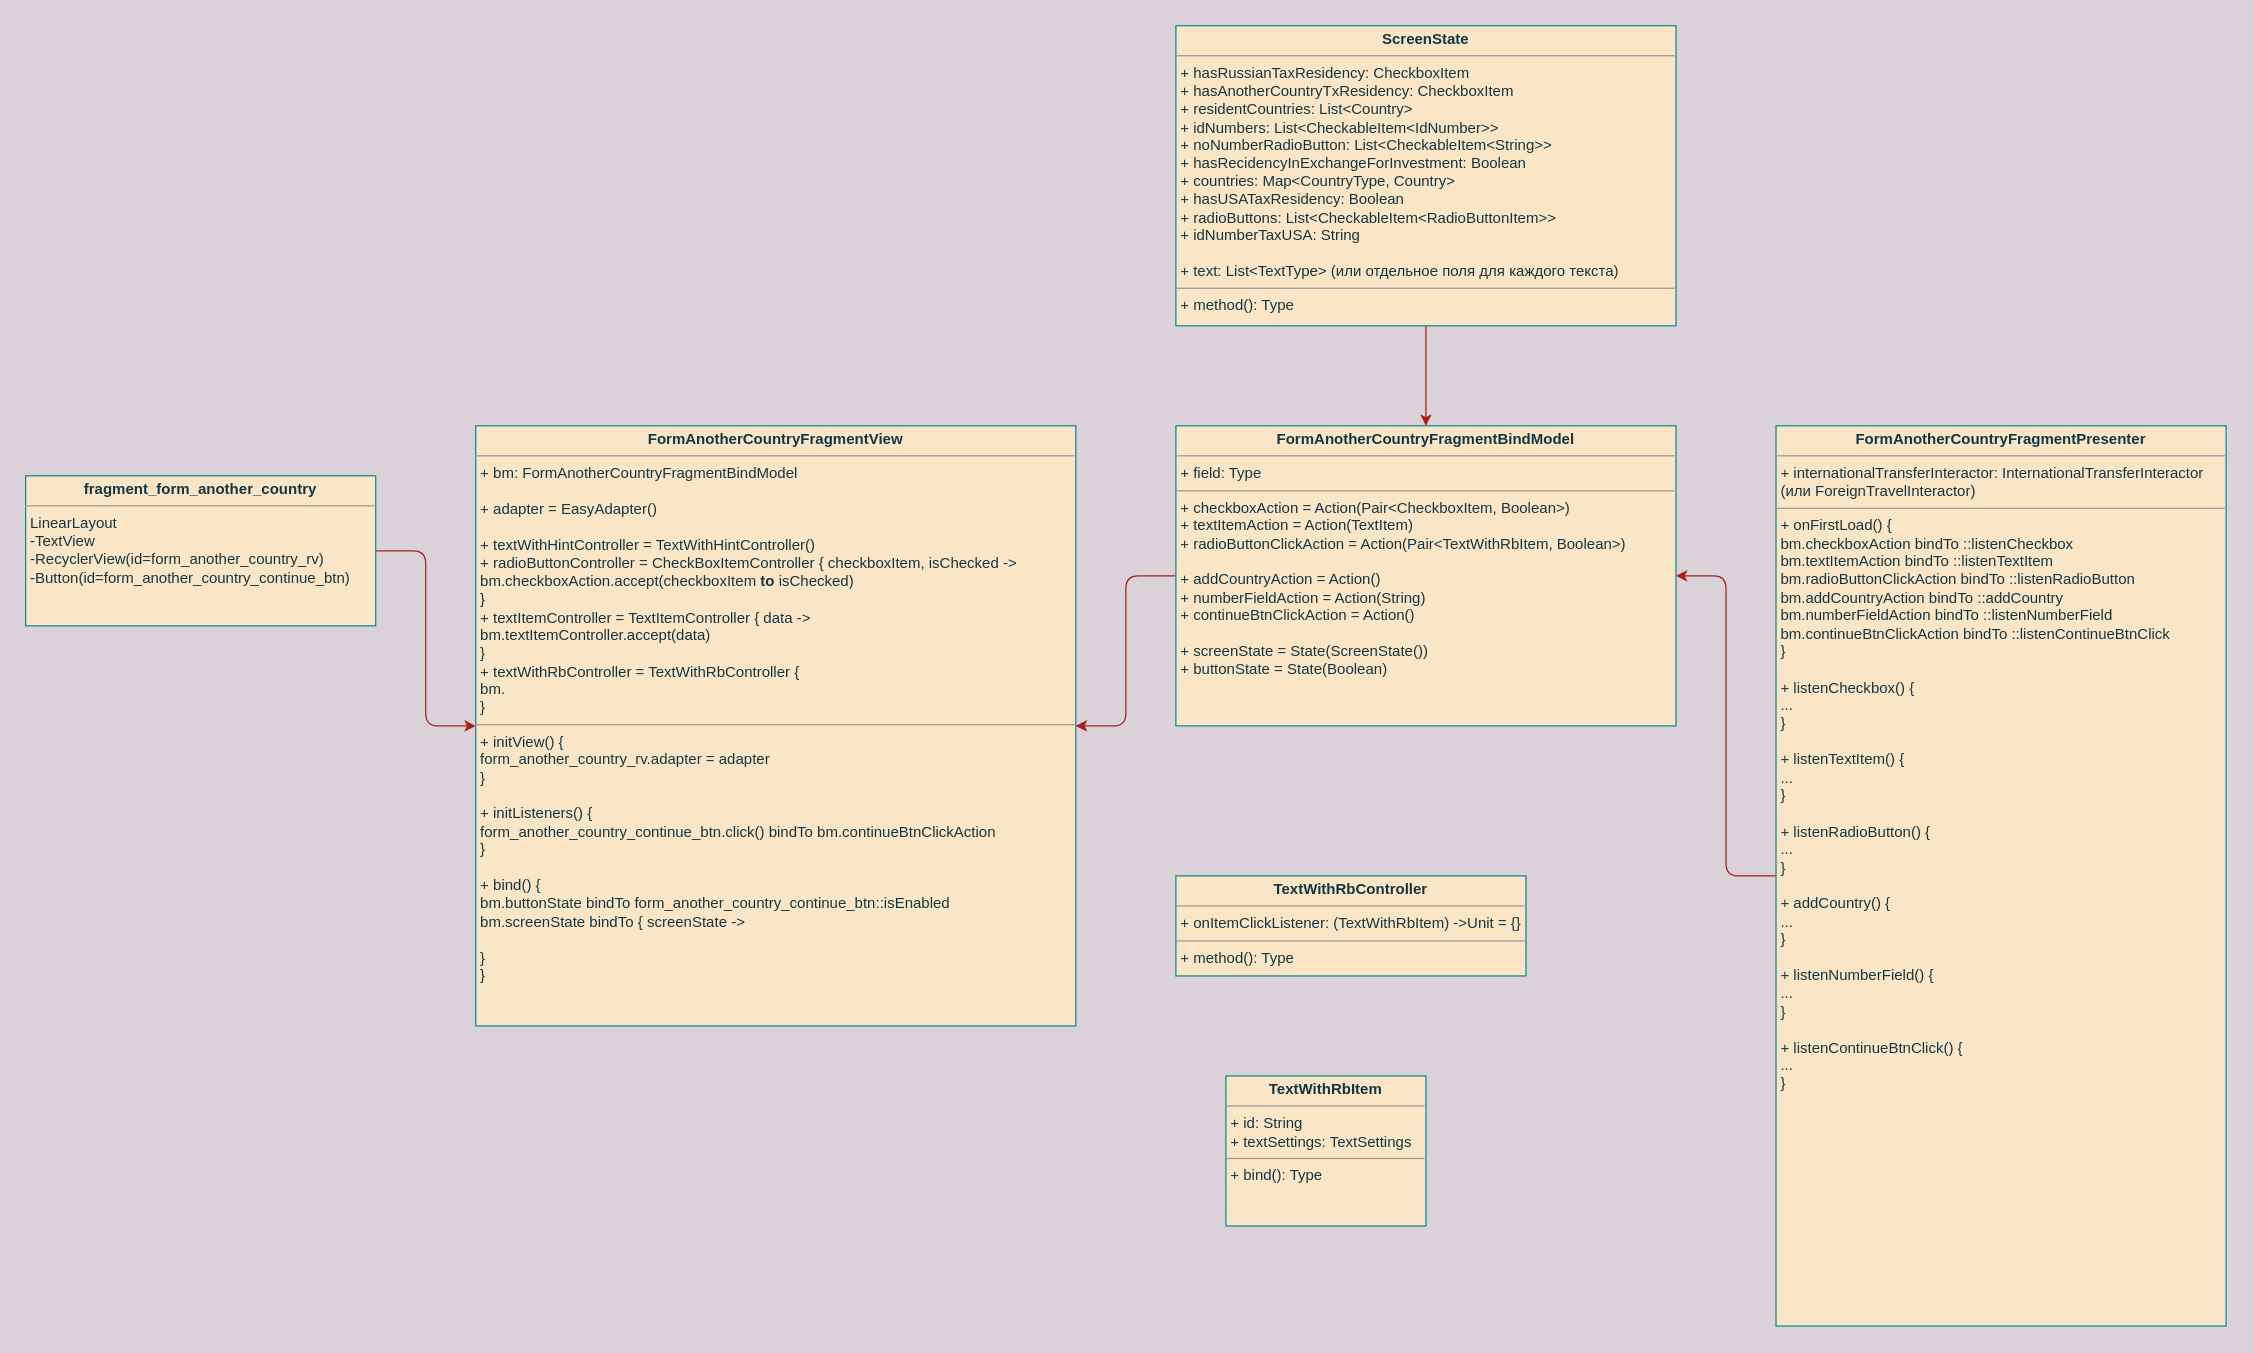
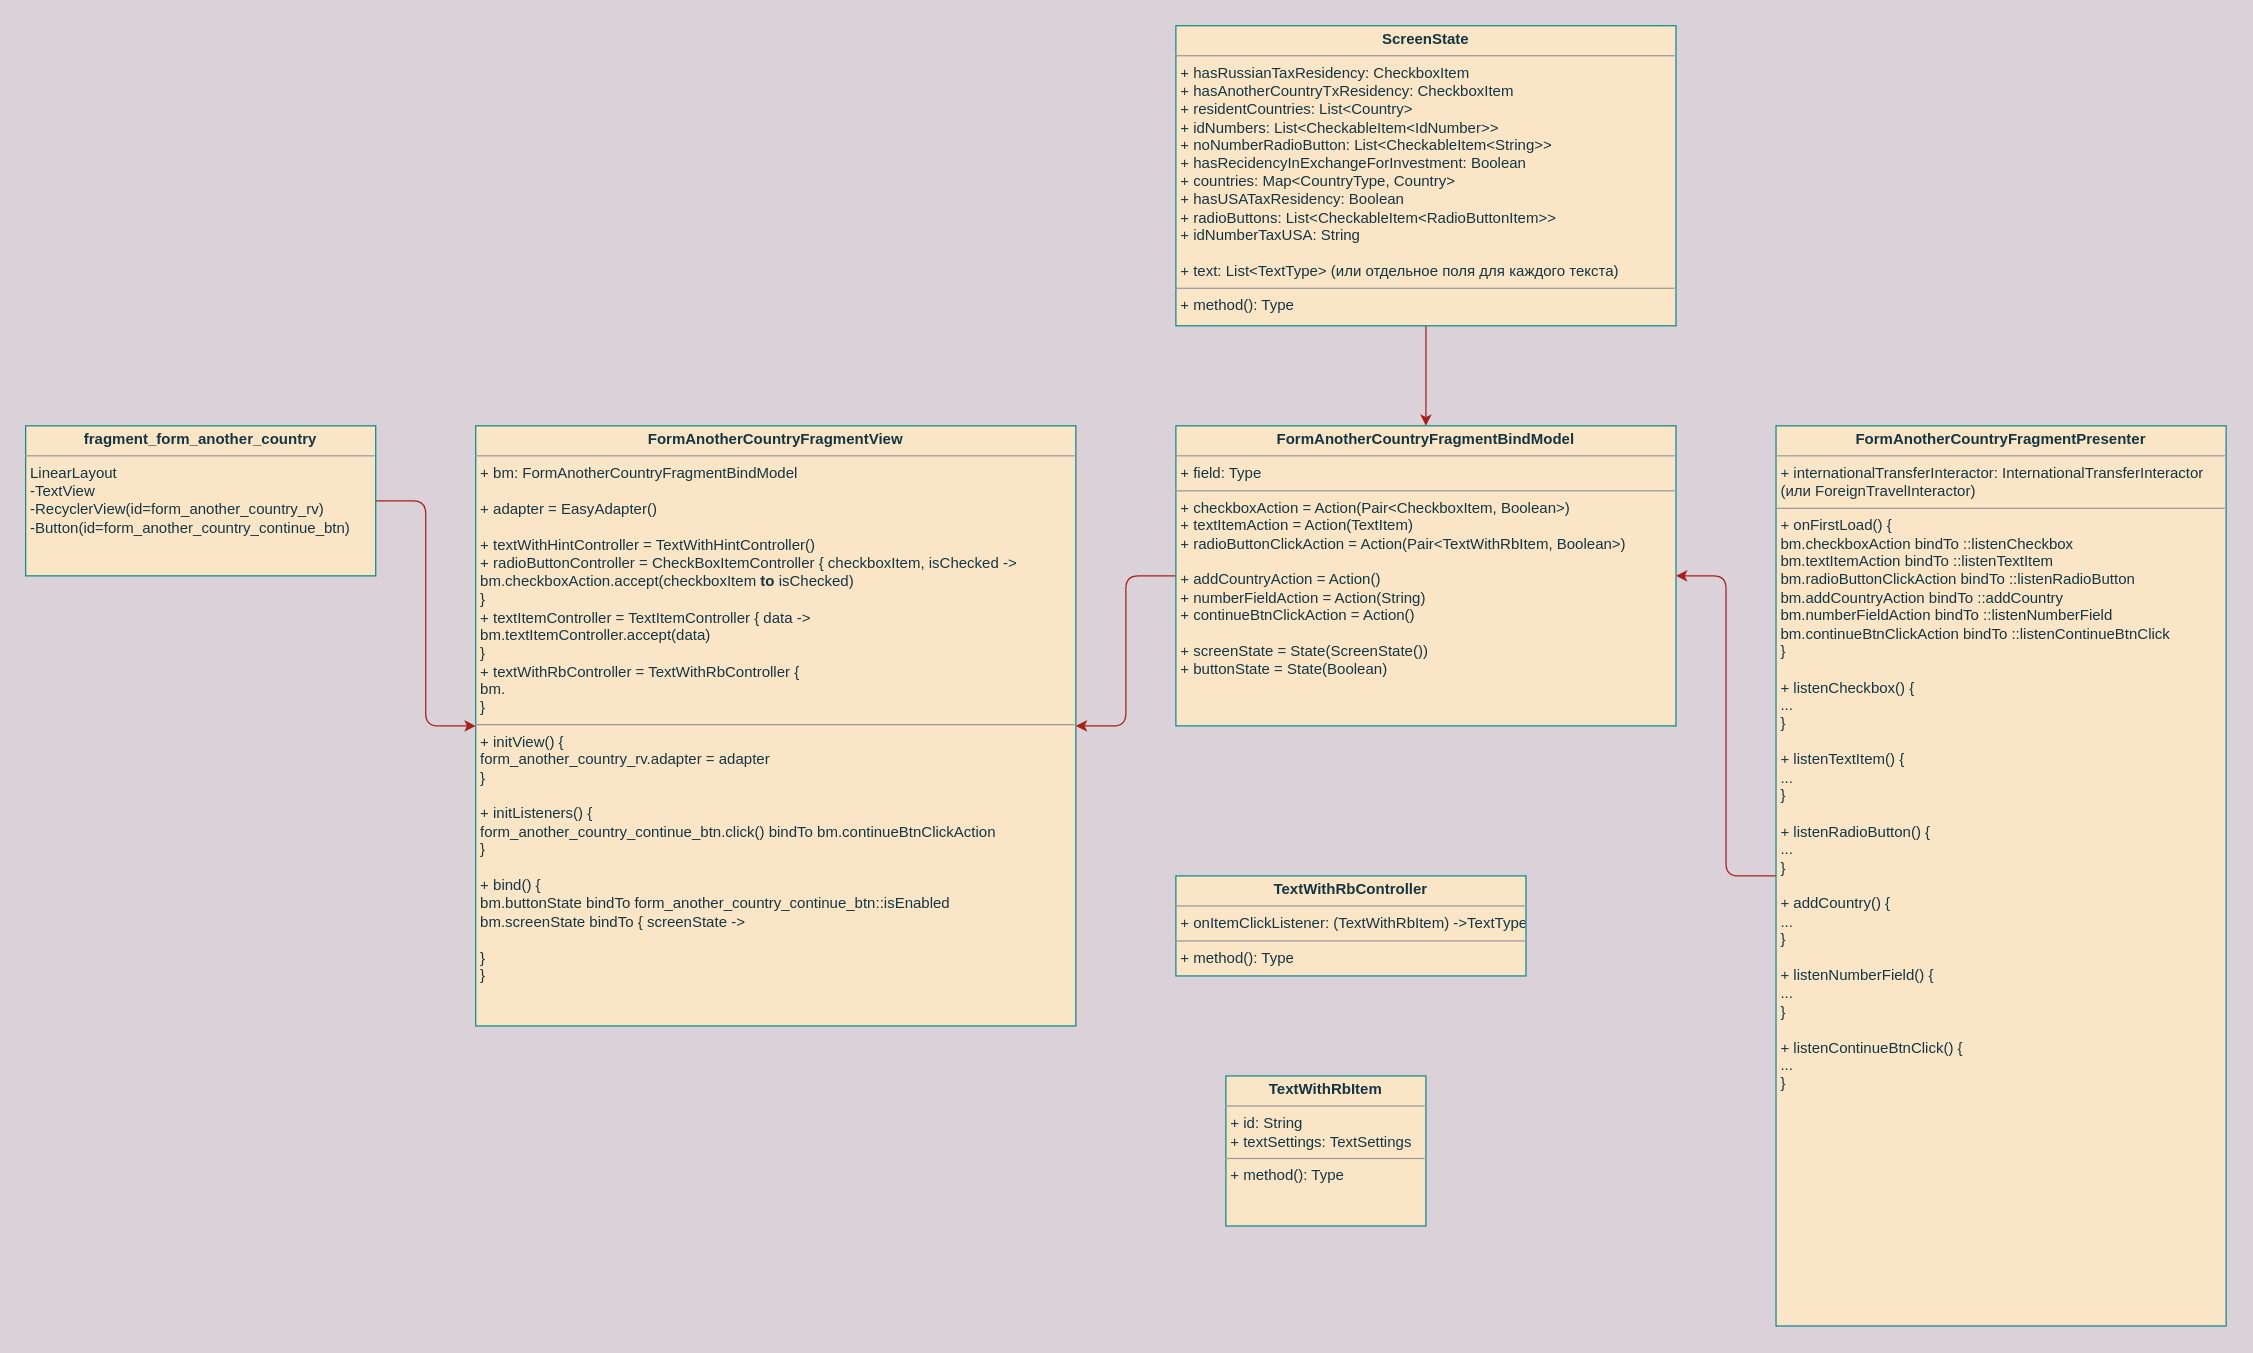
node "fragment_form_another_country LinearLayout -TextView -RecyclerView(id=form_another_country_rv) -Button(id=form_another_country_continue_btn)": moved (201, 551) -> (201, 501)
node "TextWithRbController + onItemClickListener: (TextWithRbItem) ->Unit = {} + method(): Type": label "TextWithRbController + onItemClickListener: (TextWithRbItem) ->Unit = {} + method(): Type" -> "TextWithRbController + onItemClickListener: (TextWithRbItem) ->TextType = {} + method(): Type"
node "TextWithRbItem + id: String + textSettings: TextSettings + bind(): Type": label "TextWithRbItem + id: String + textSettings: TextSettings + bind(): Type" -> "TextWithRbItem + id: String + textSettings: TextSettings + method(): Type"
